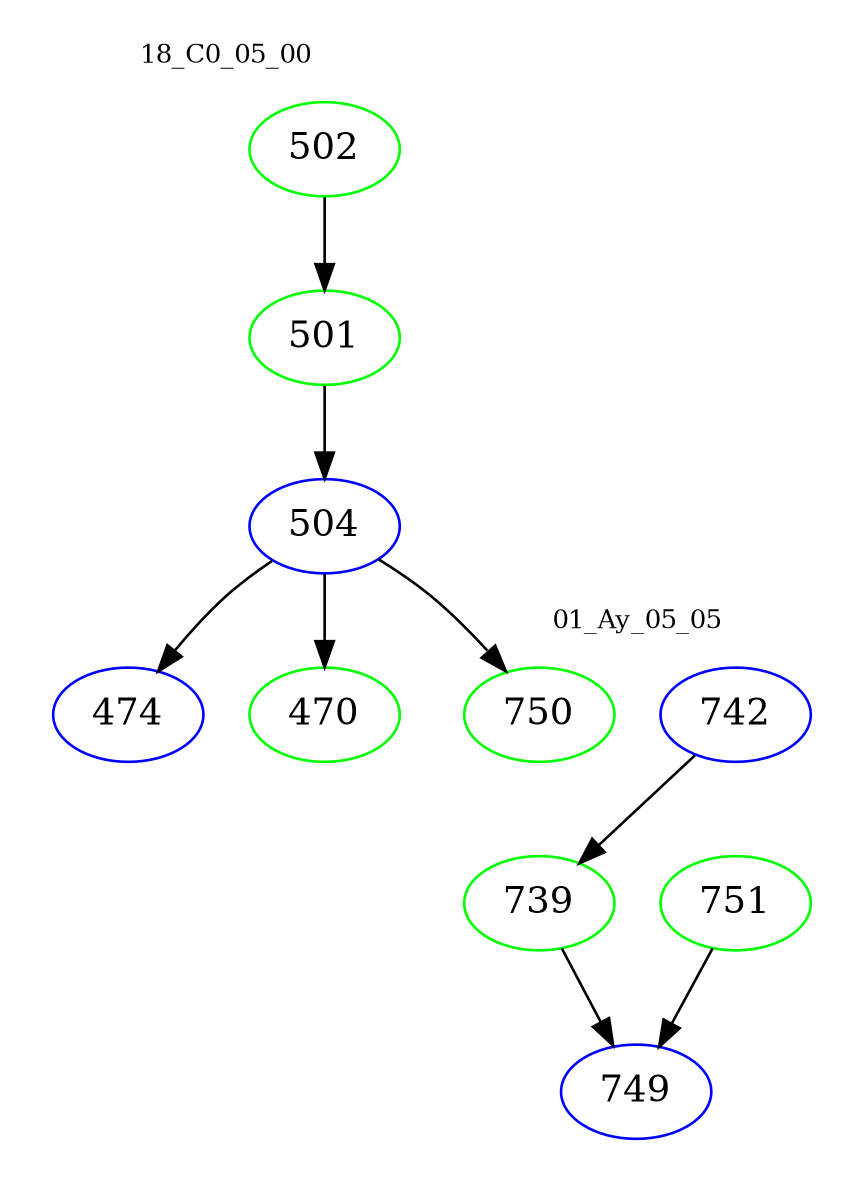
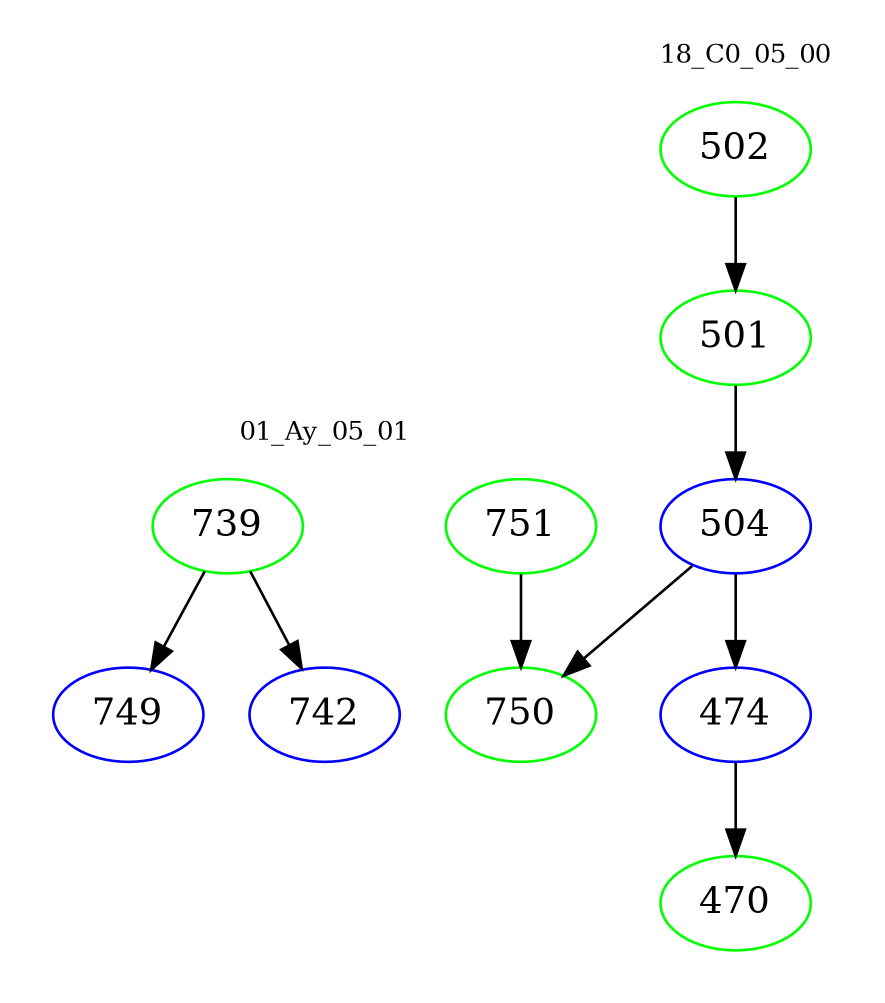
edge "504" -> "470": now "474" -> "470"
cluster "01_Ay_05_05": label "01_Ay_05_05" -> "01_Ay_05_01"
edge "742" -> "739": reversed
edge "751" -> "749": now "751" -> "750"
